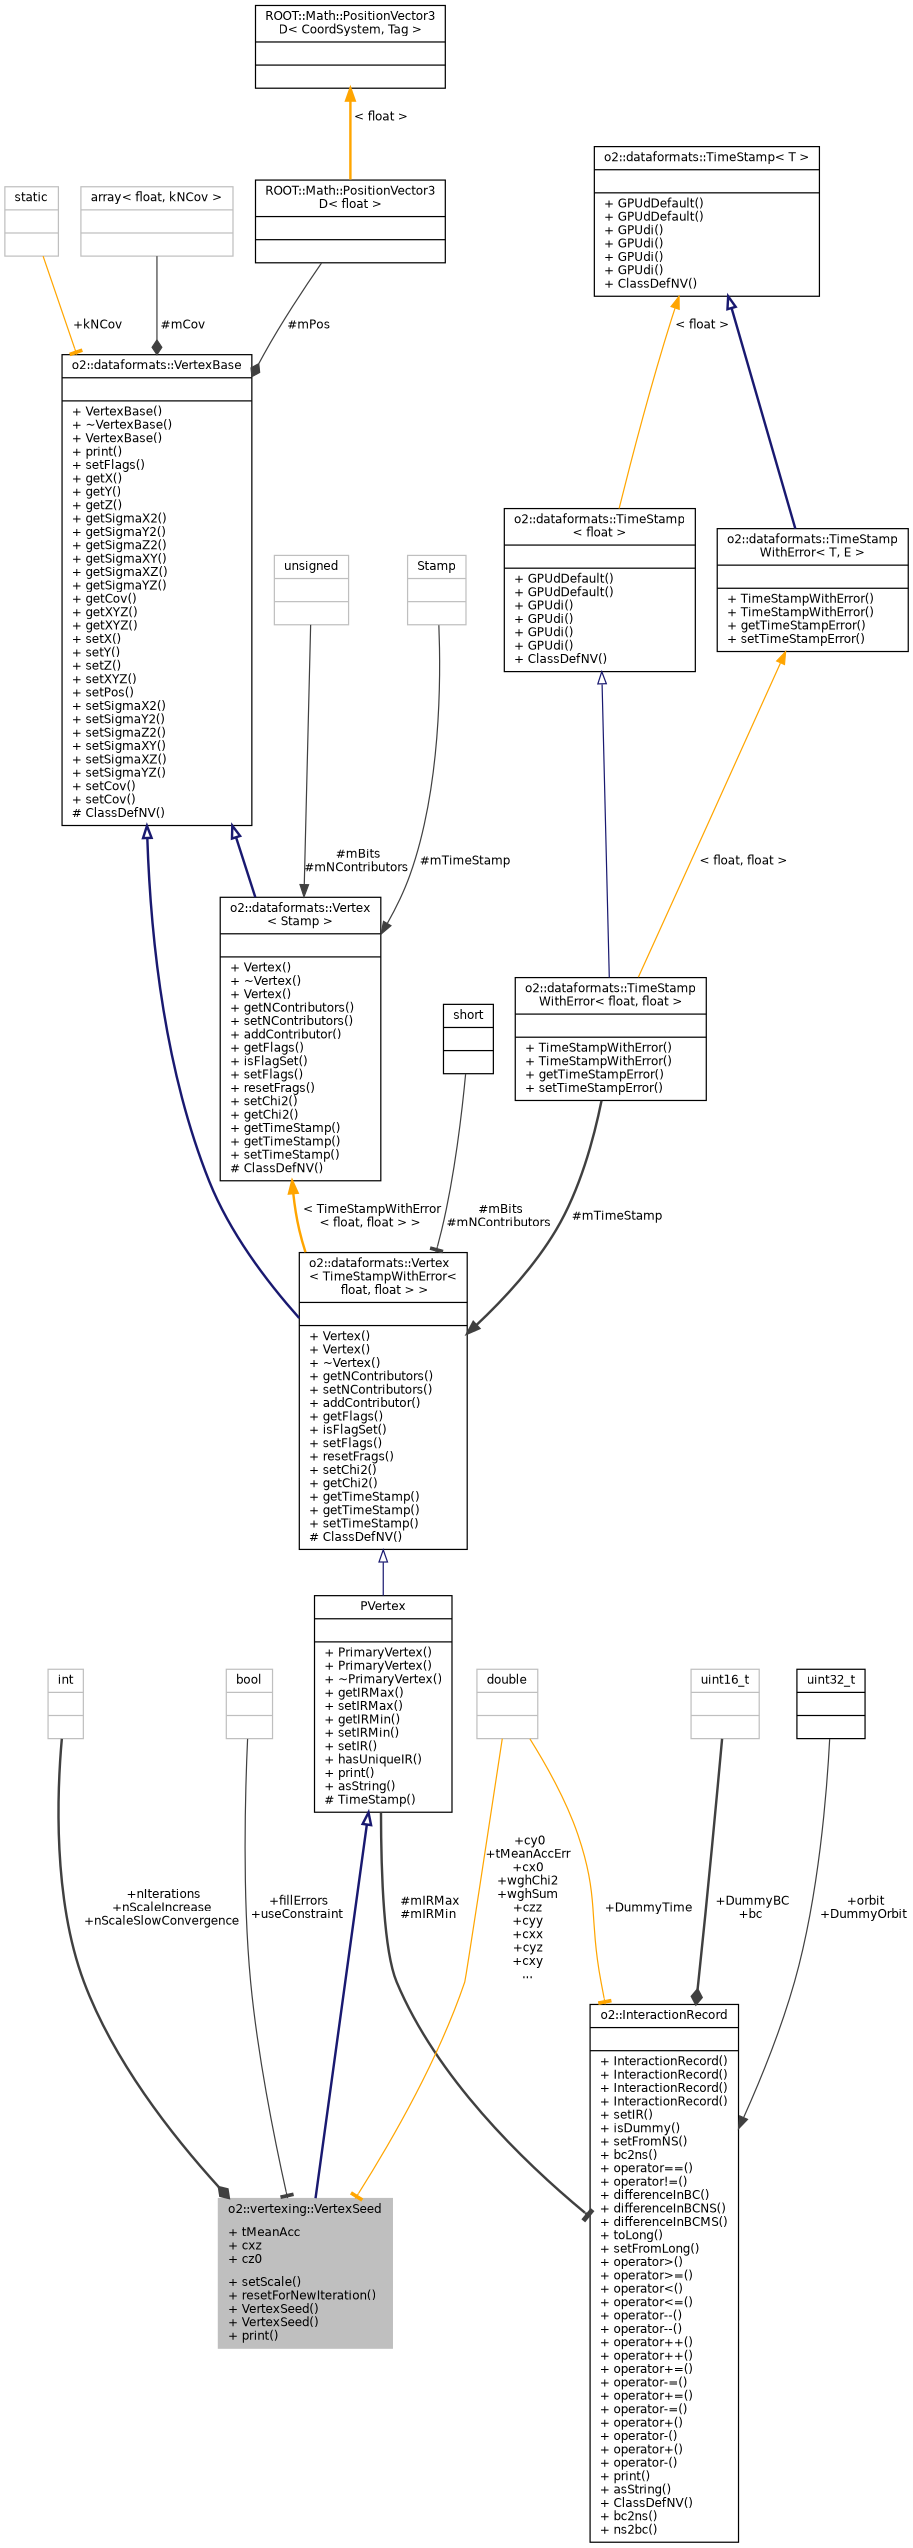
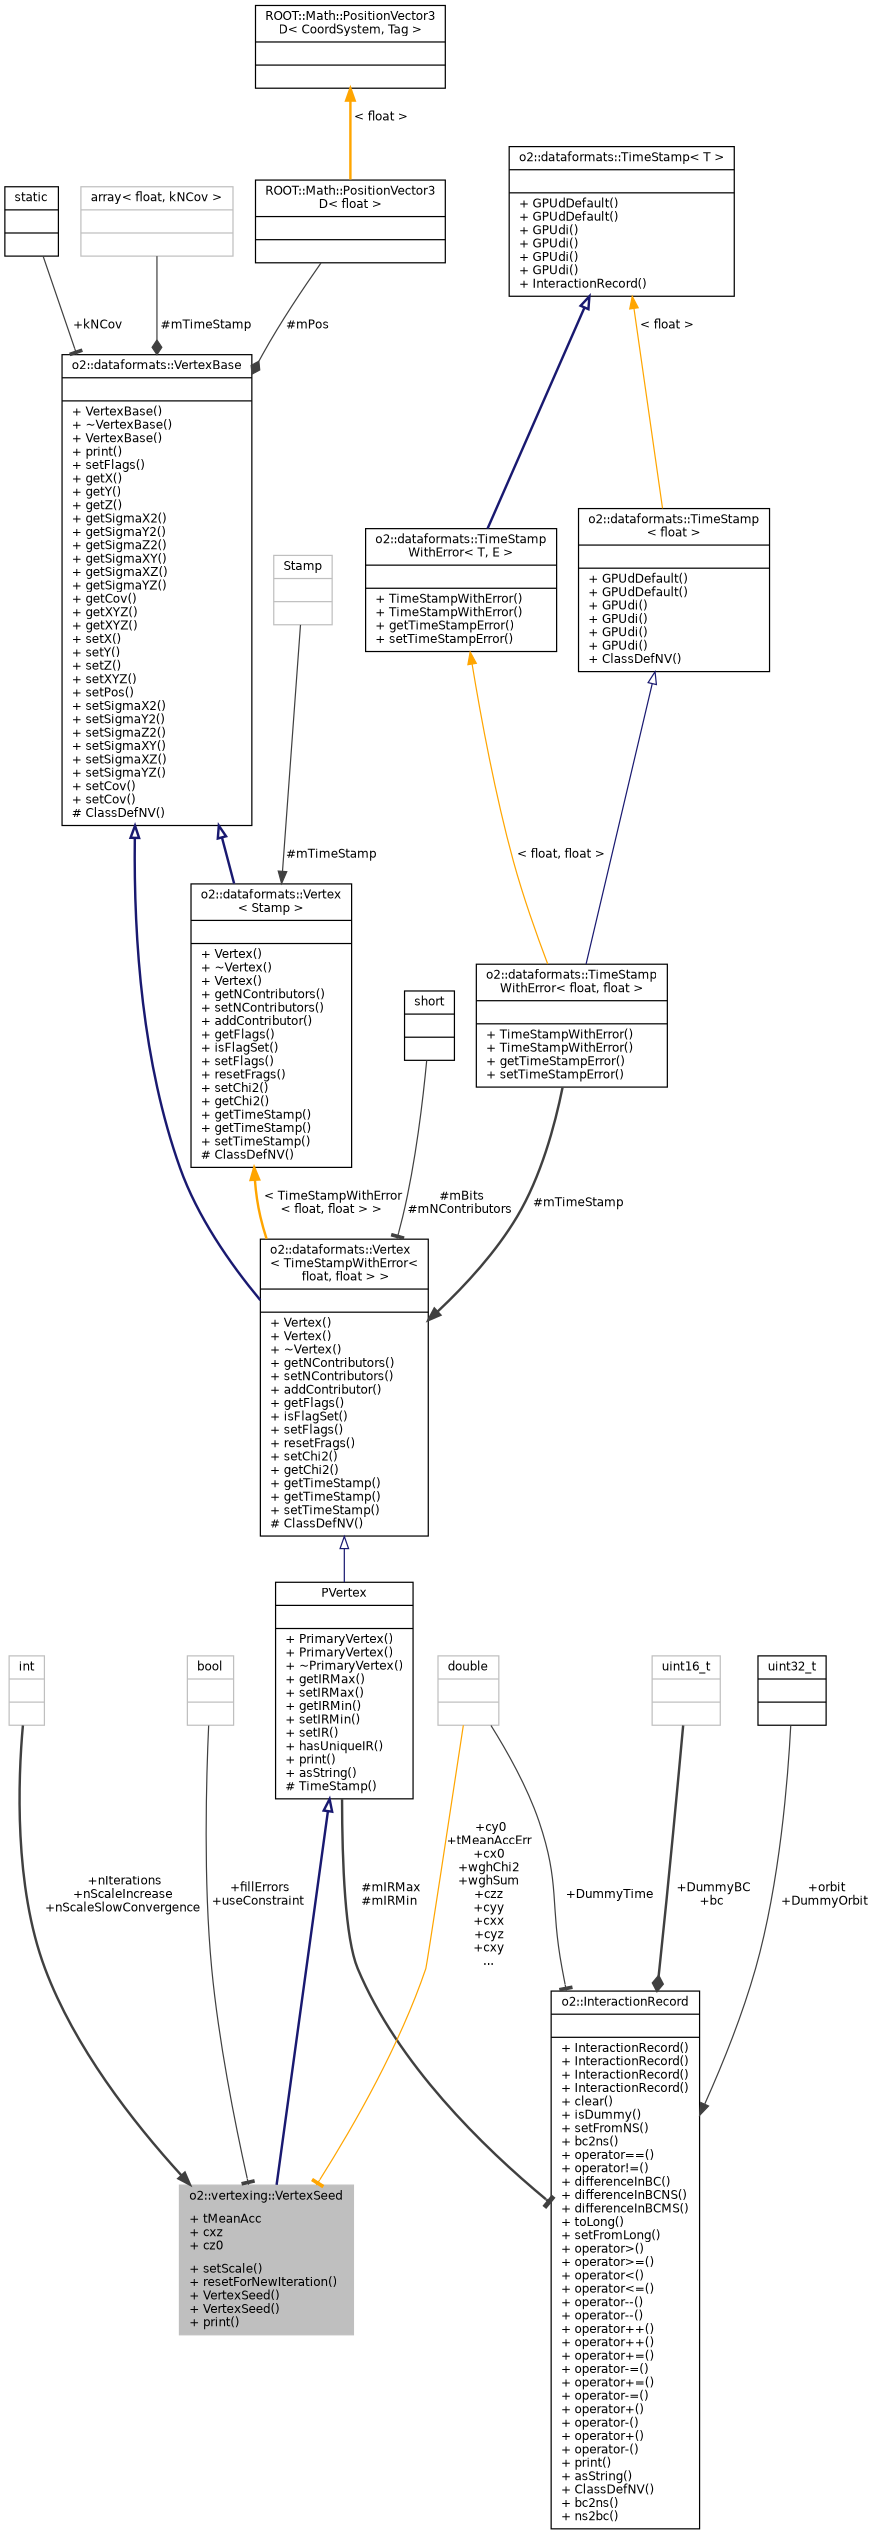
node "static": color grey75 -> black
node "o2::dataformats::TimeStamp< T >": text "+ ClassDefNV()" -> "+ InteractionRecord()"
edge "static" -> "o2::dataformats::VertexBase": color orange -> grey25
edge "array< float, kNCov >" -> "o2::dataformats::VertexBase": label " #mCov" -> " #mTimeStamp"
node "unsigned": removed
edge "double" -> "o2::InteractionRecord": color orange -> grey25
edge "int" -> "o2::vertexing::VertexSeed": arrowhead diamond -> normal
node "o2::InteractionRecord": text "+ setIR()" -> "+ clear()"
